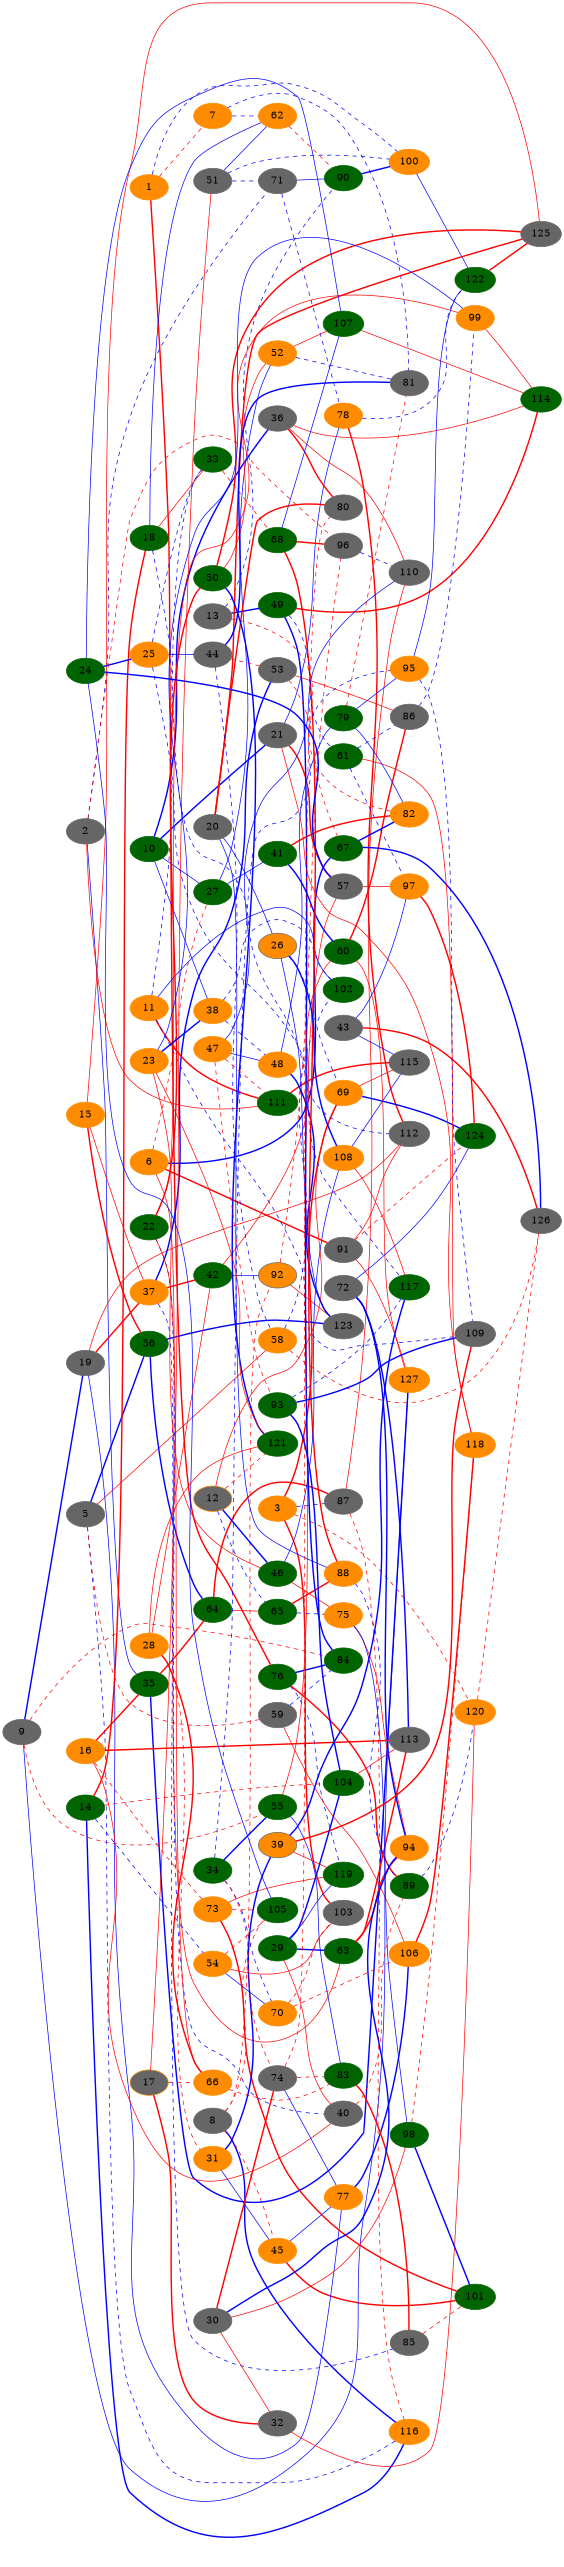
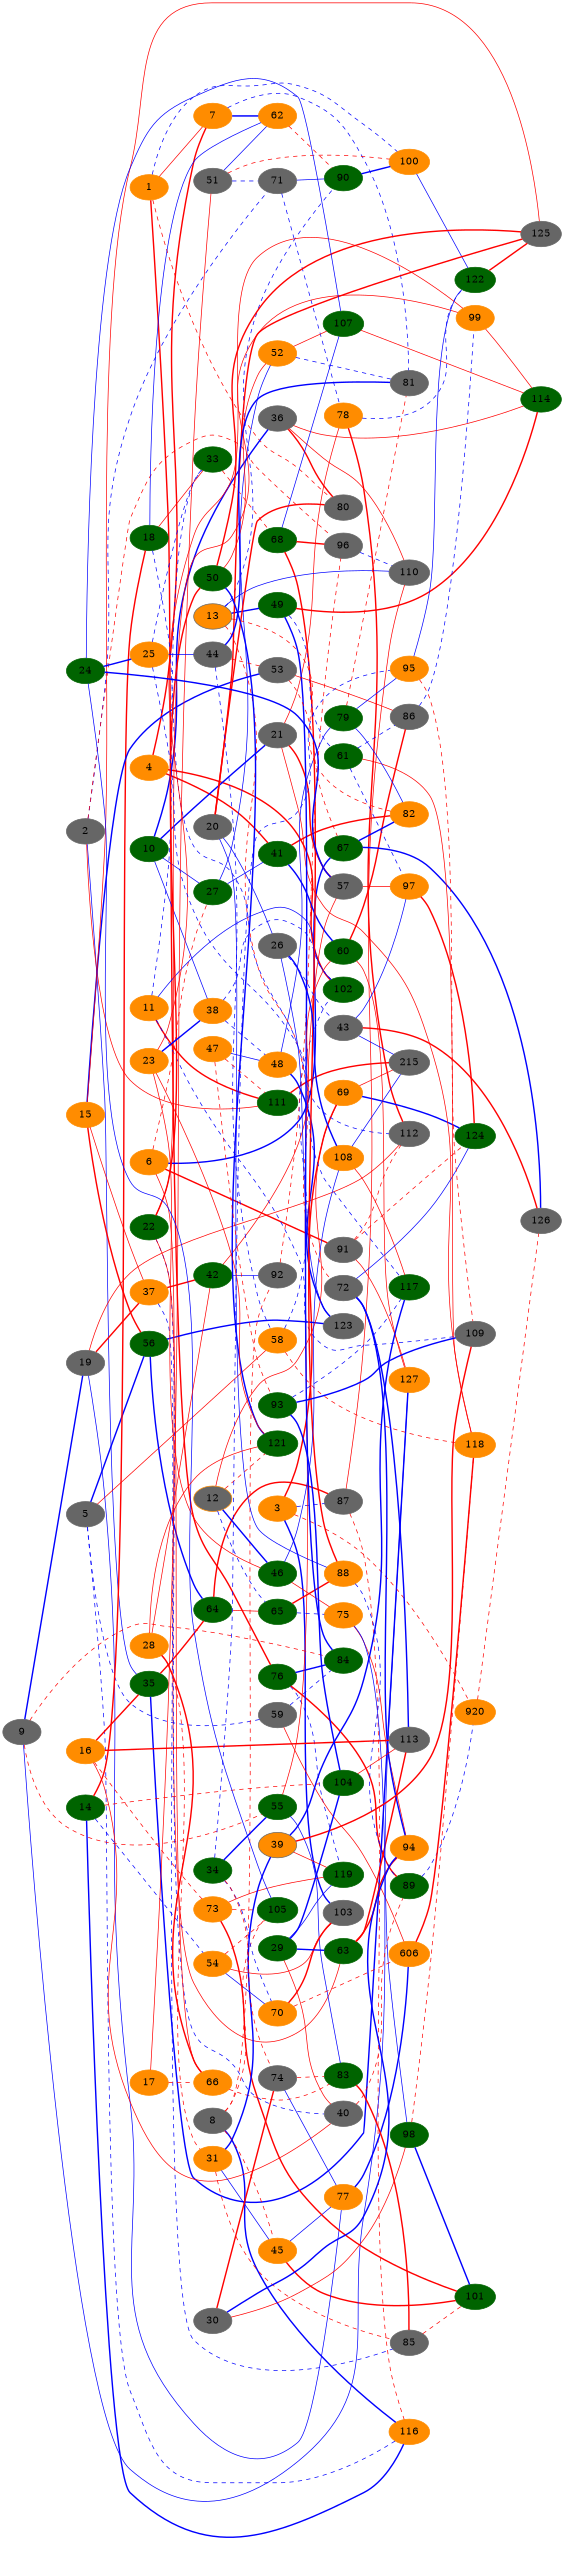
edge "7" -- "62": style dashed -> bold
edge "7" -- "1": style dashed -> solid
edge "100" -- "51": color blue -> red
edge "99" -- "23": color blue -> red
edge "78" -- "21": color blue -> red
node "13": fillcolor gray40 -> darkorange
node "4": added
edge "110" -- "47": now "110" -- "13"
edge "13" -- "72": added
edge "95" -- "109": color blue -> red
node "26": fillcolor darkorange -> gray40
edge "53" -- "37": now "53" -- "15"
edge "26" -- "69": now "26" -- "43"
node "115": label "115" -> "215"
edge "112" -- "91": style solid -> dashed
node "92": fillcolor darkorange -> gray40
edge "80" -- "74": now "80" -- "1"
edge "92" -- "123": removed
edge "126" -- "58": now "118" -- "58"
edge "5" -- "59": color red -> blue
edge "3" -- "103": color red -> blue
node "120": label "120" -> "920"
node "106": label "106" -> "606"
edge "103" -- "70": style dashed -> bold
node "17": fillcolor gray40 -> darkorange
edge "31" -- "85": added
node "32": removed
